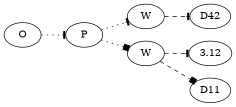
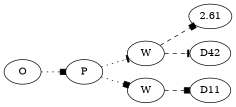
node "2.61": added
edge "O" -> "P": arrowhead tee -> box
node "3.12": removed
